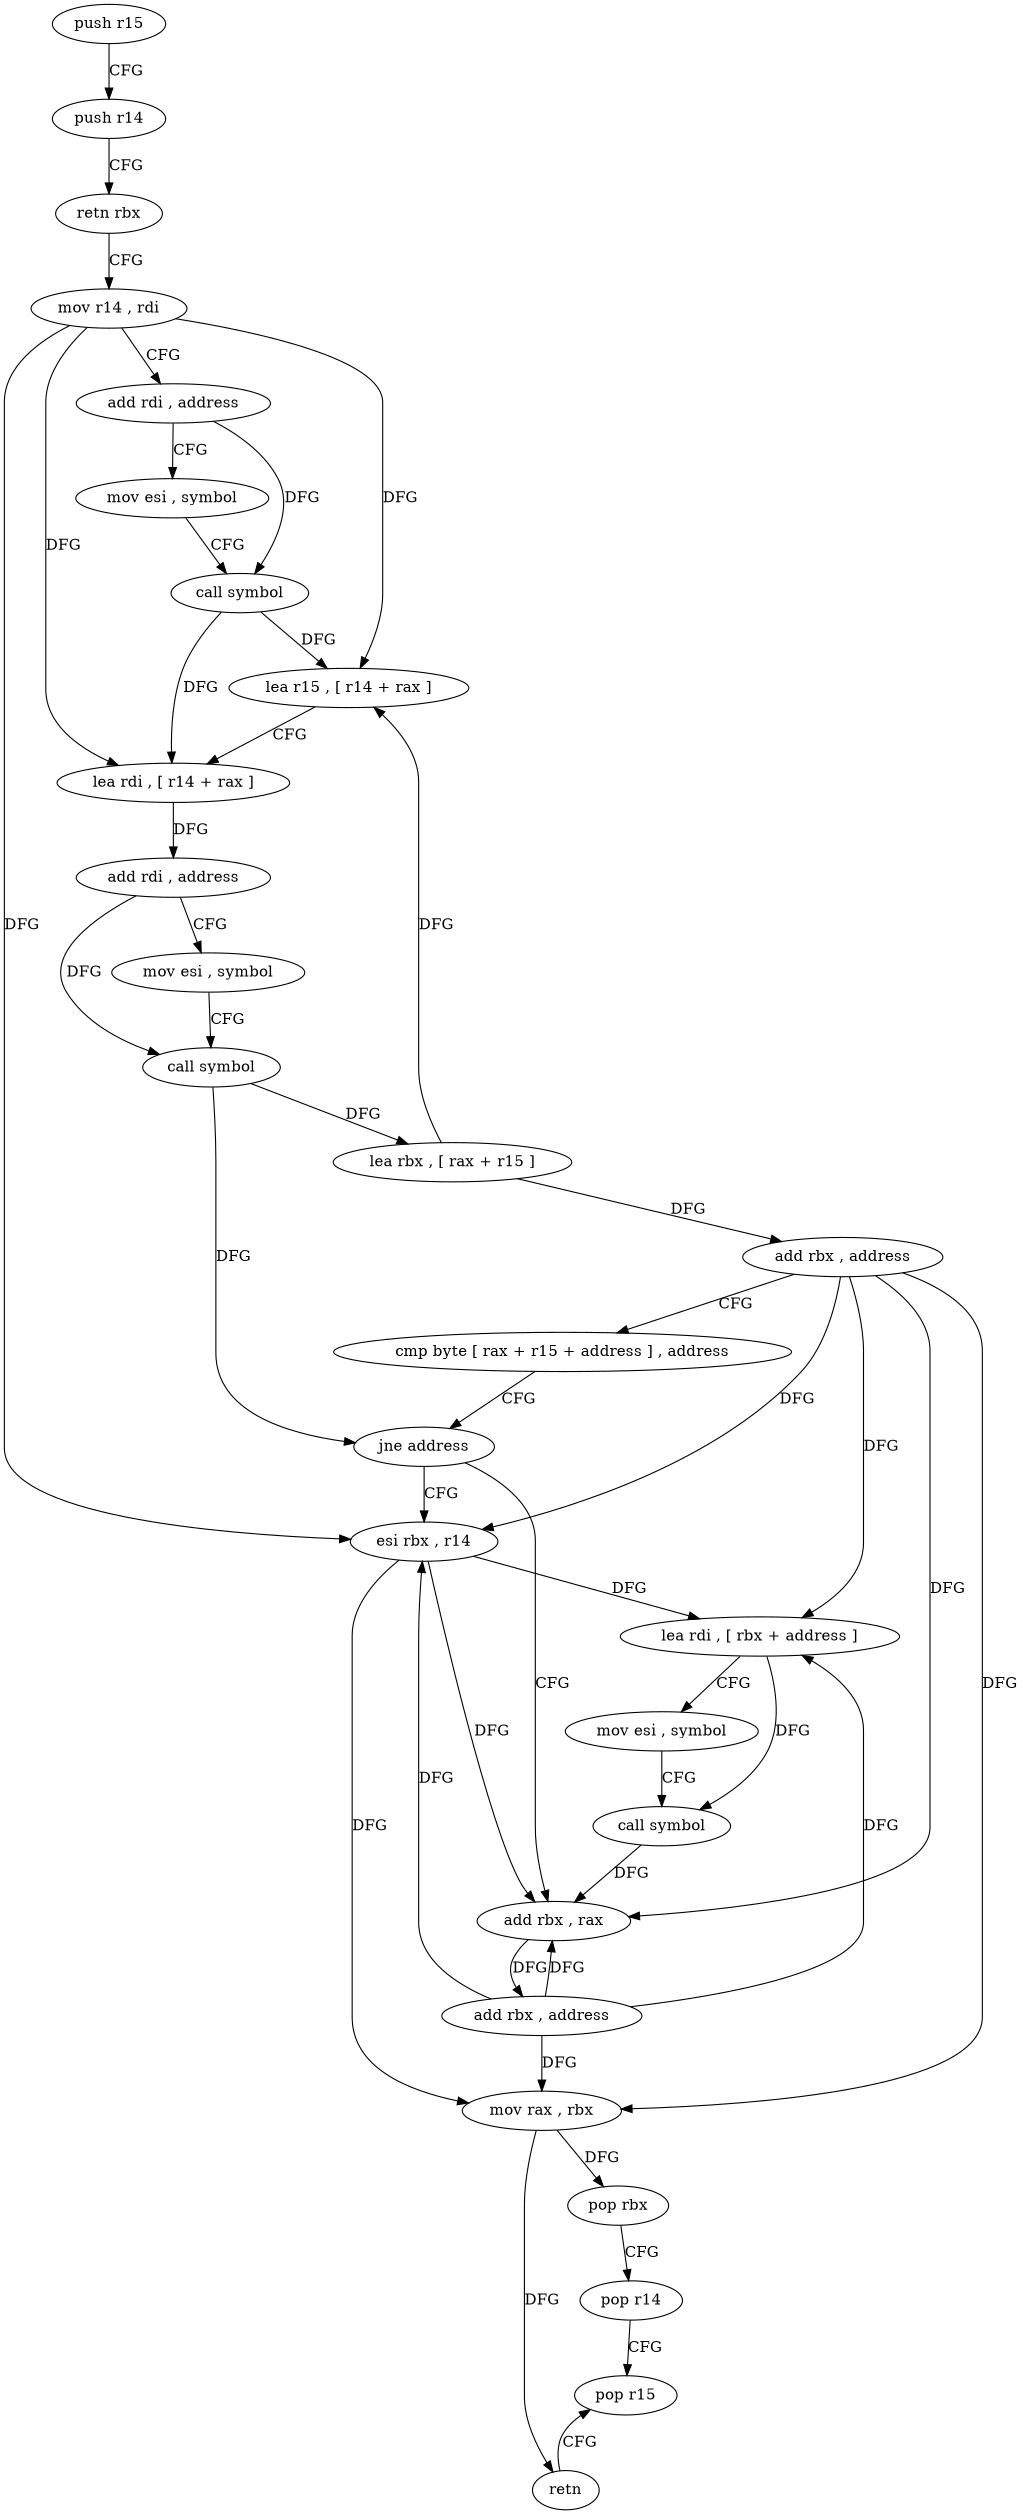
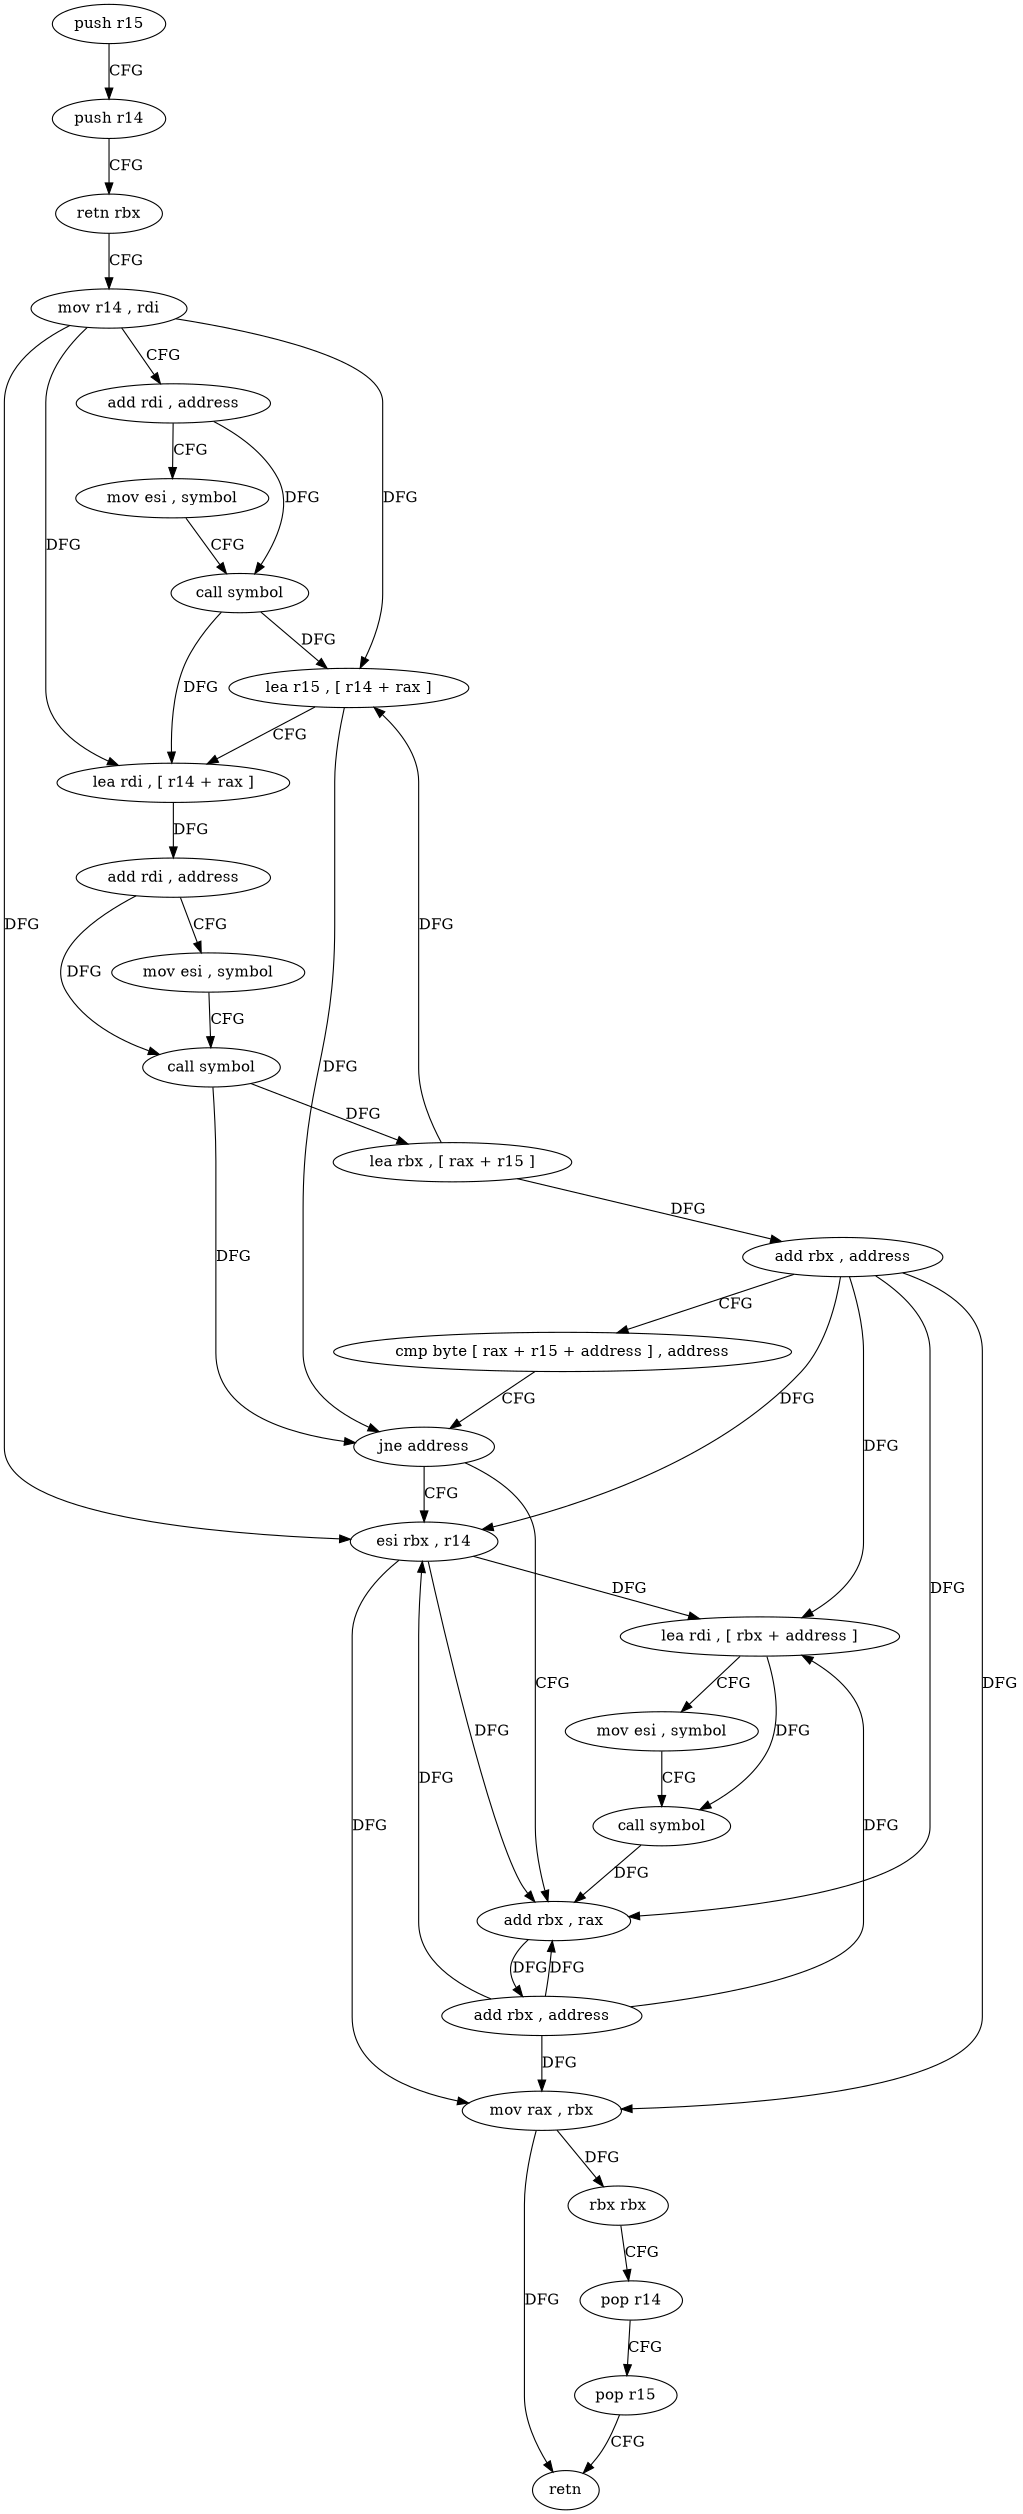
edge "lea r15 , [ r14 + rax ]" -> "jne address": added, label "DFG"
node "pop rbx": label "pop rbx" -> "rbx rbx"
edge "retn" -> "pop r15": reversed
